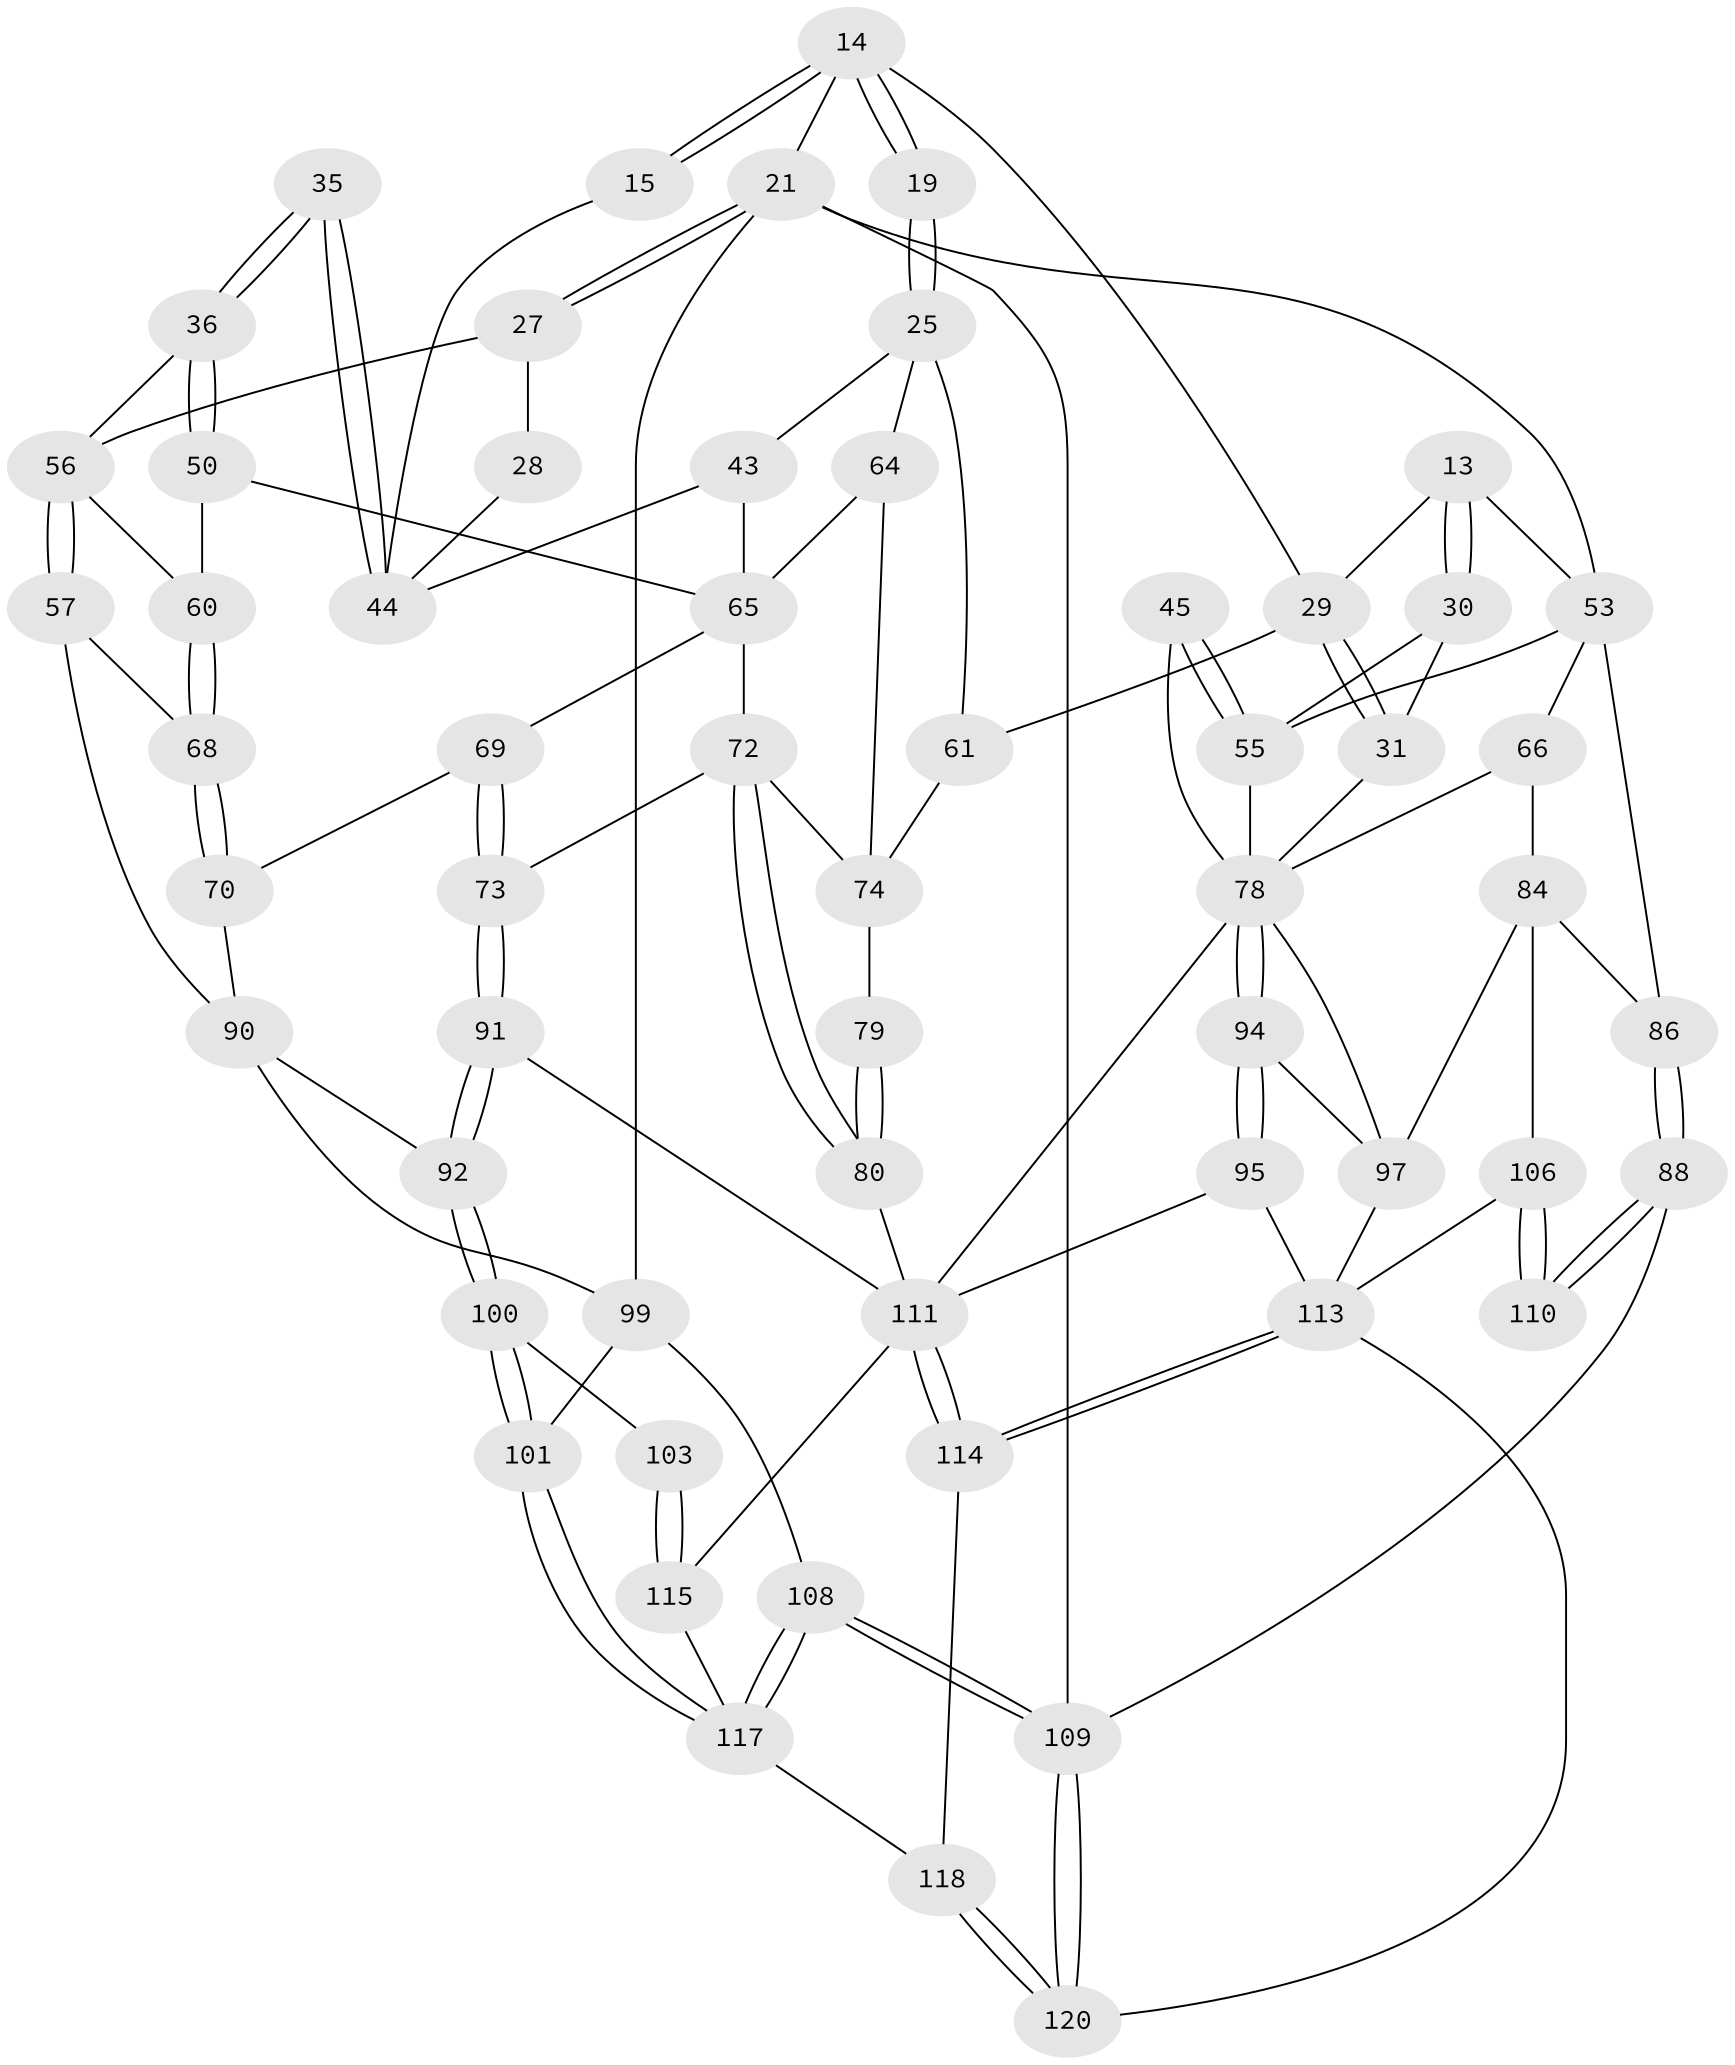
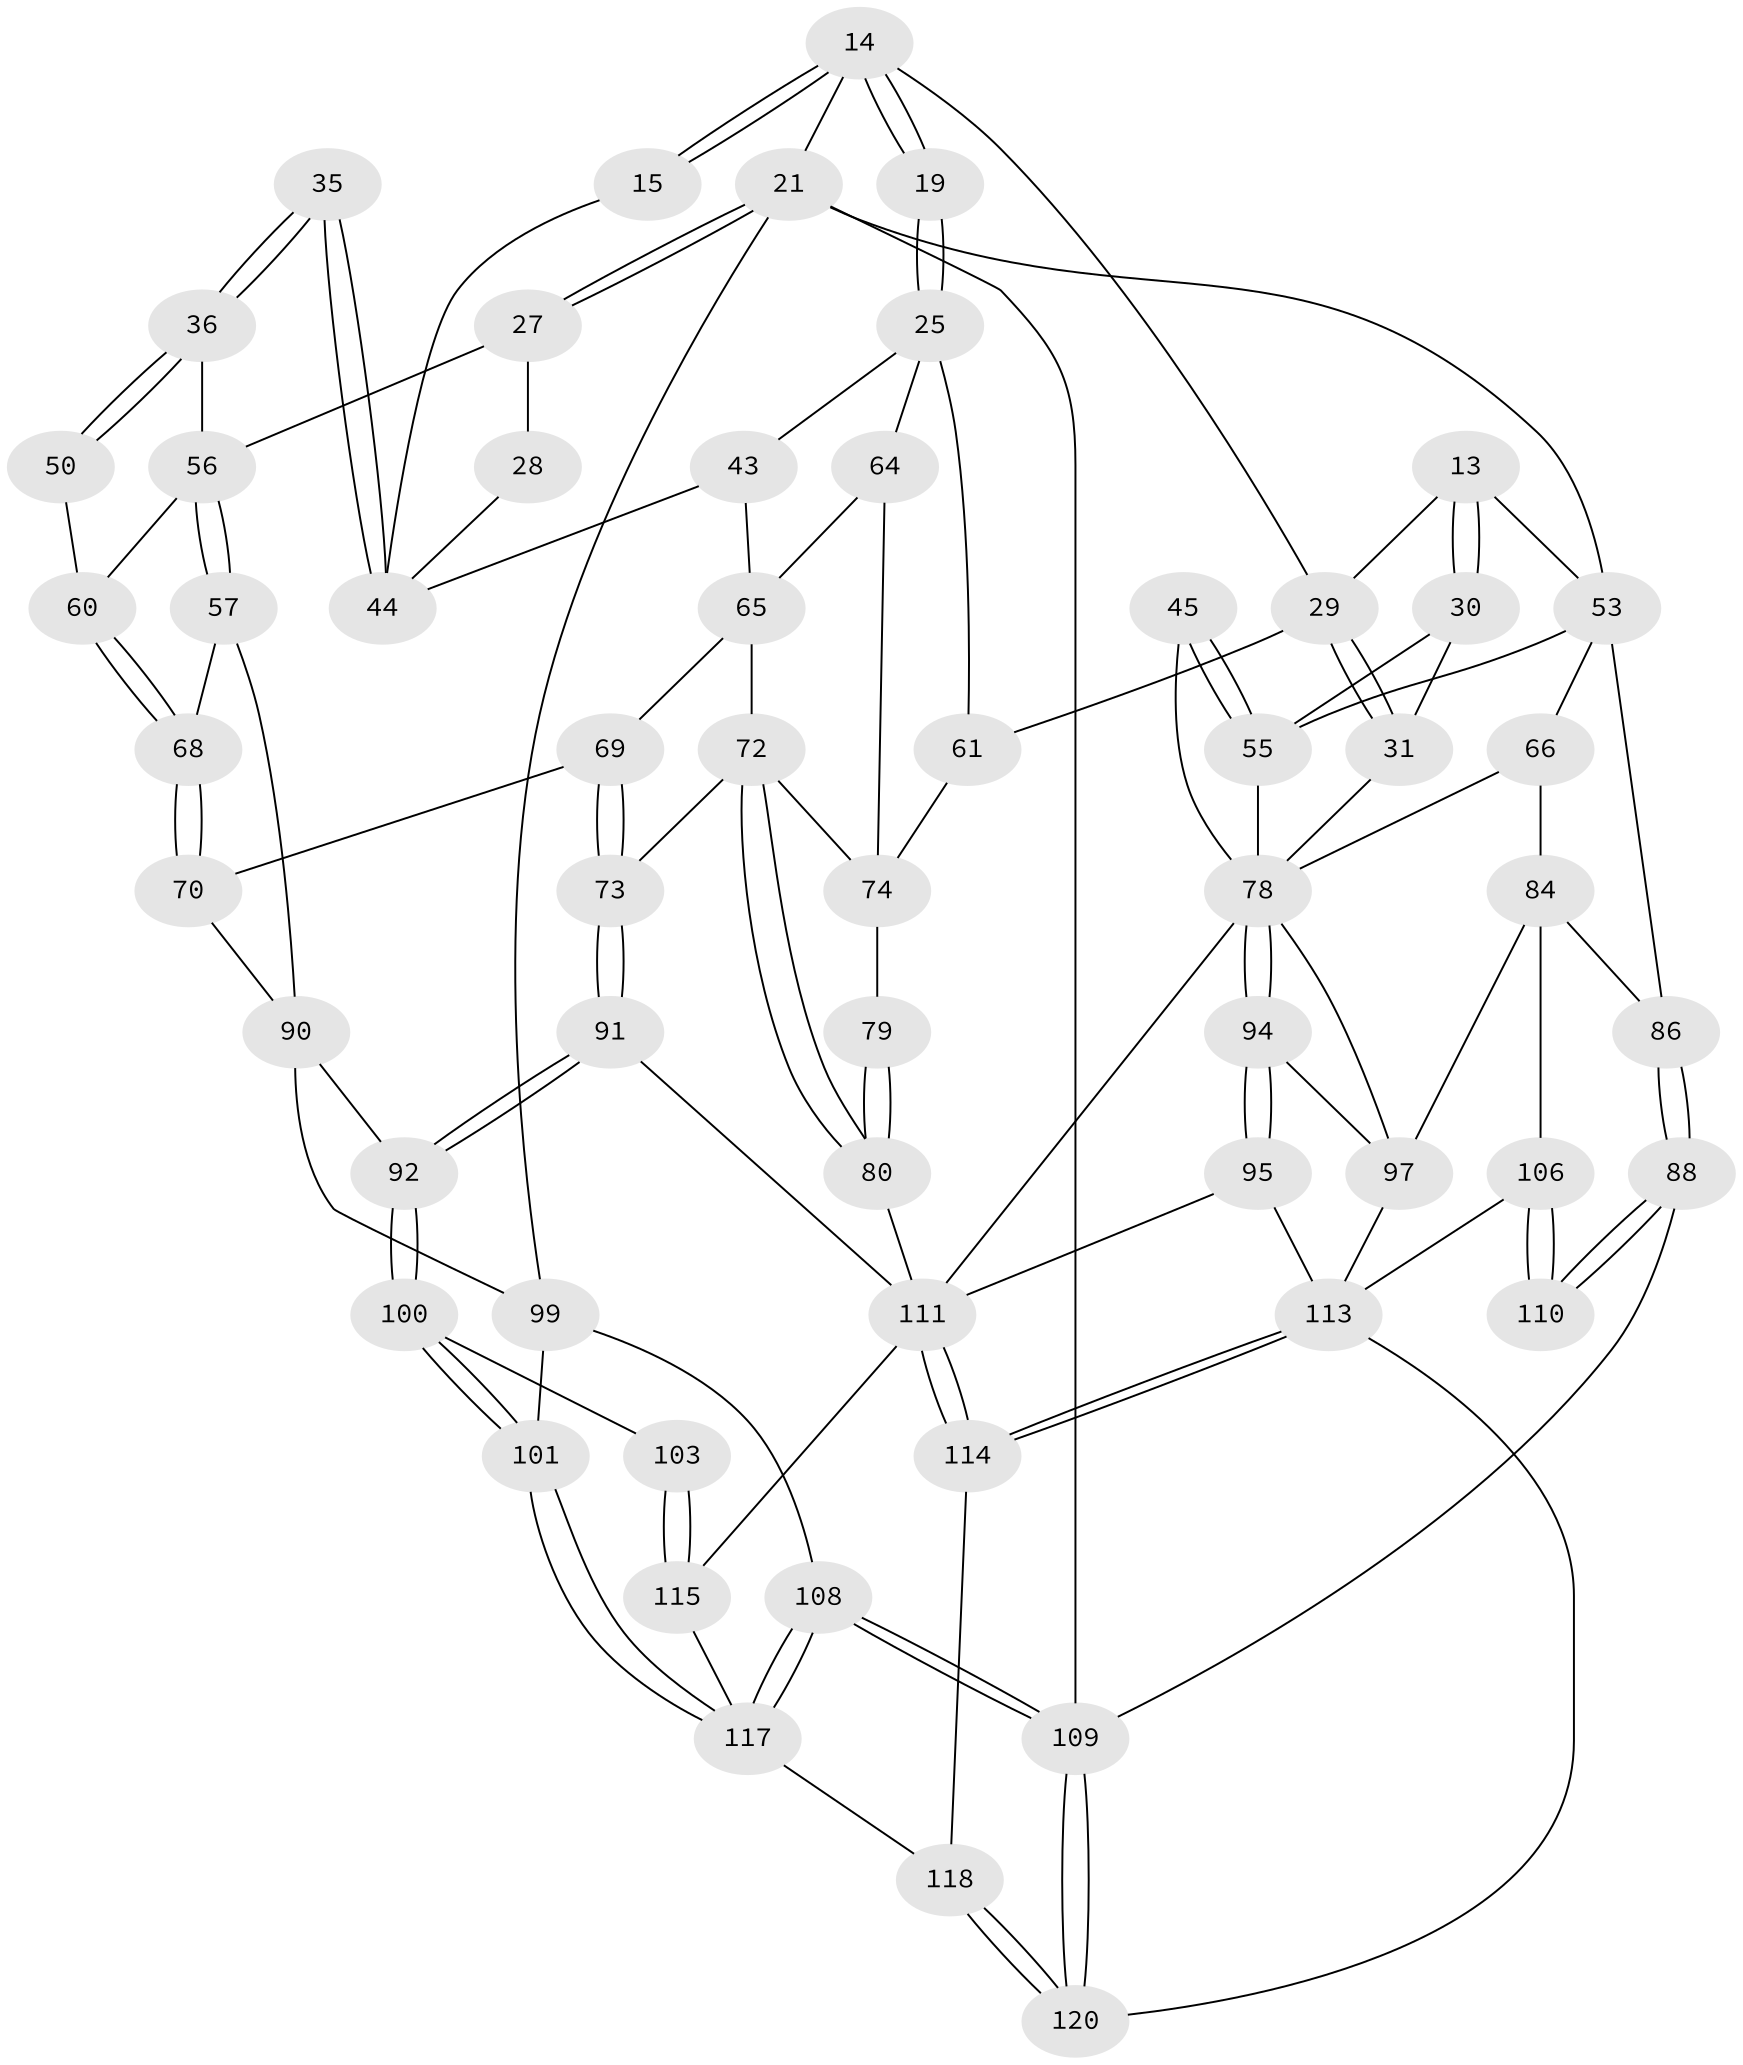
edge "50" -- "65": removed
